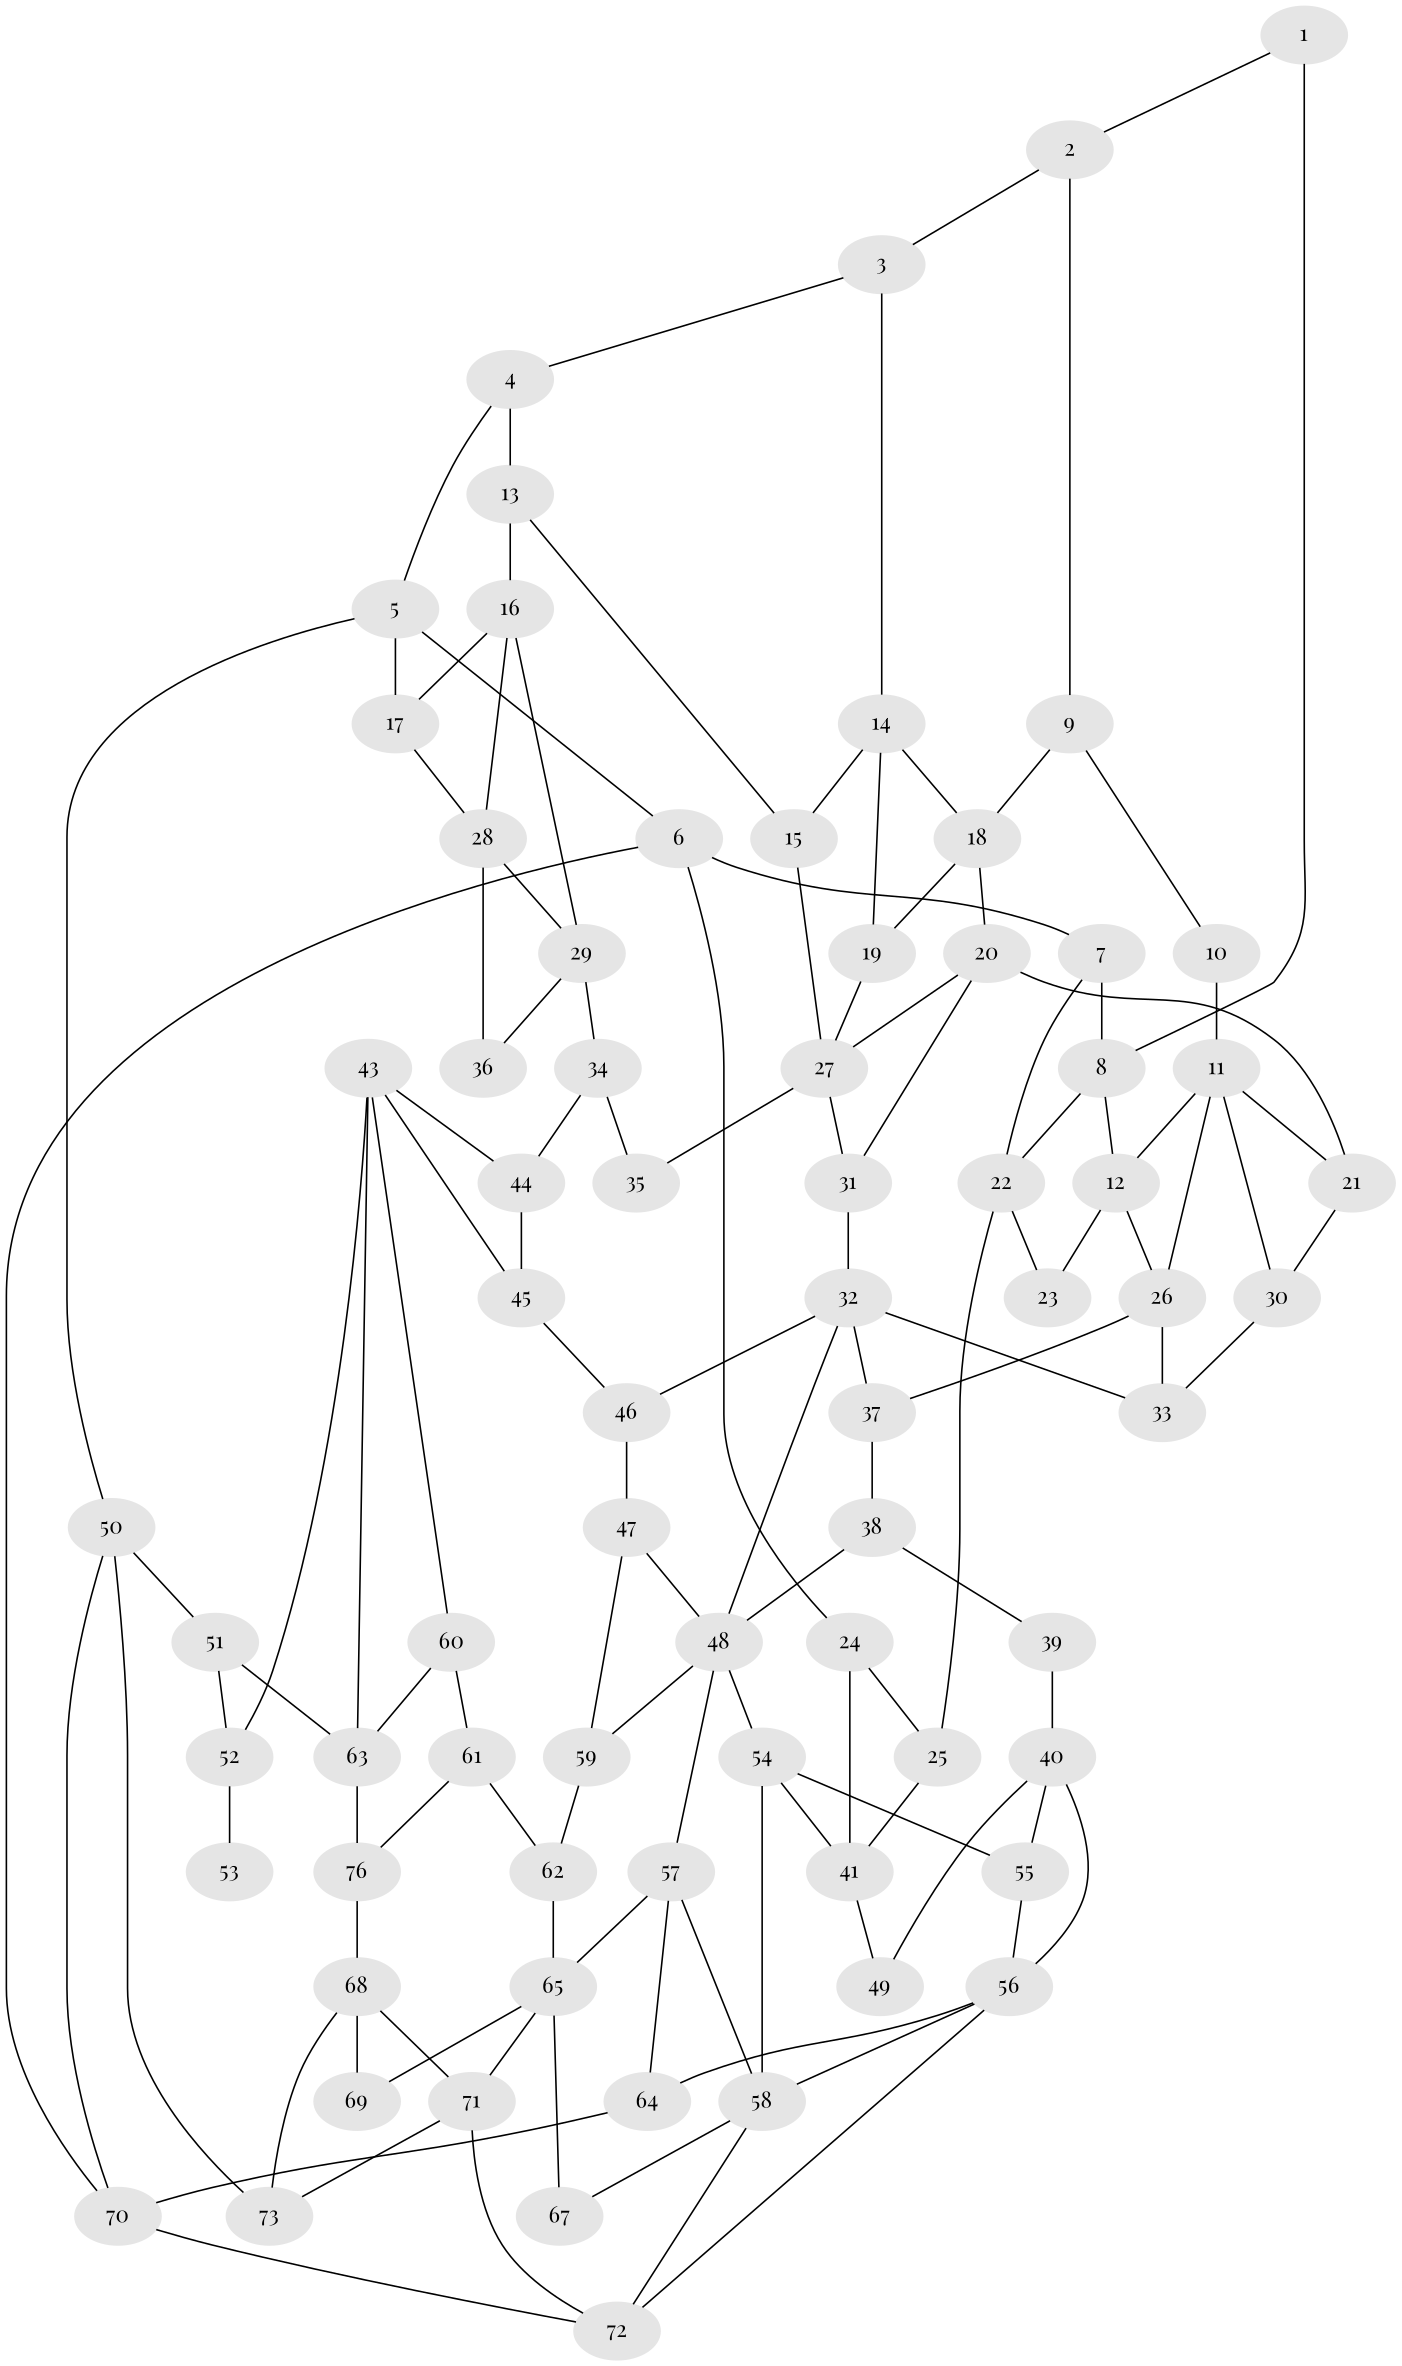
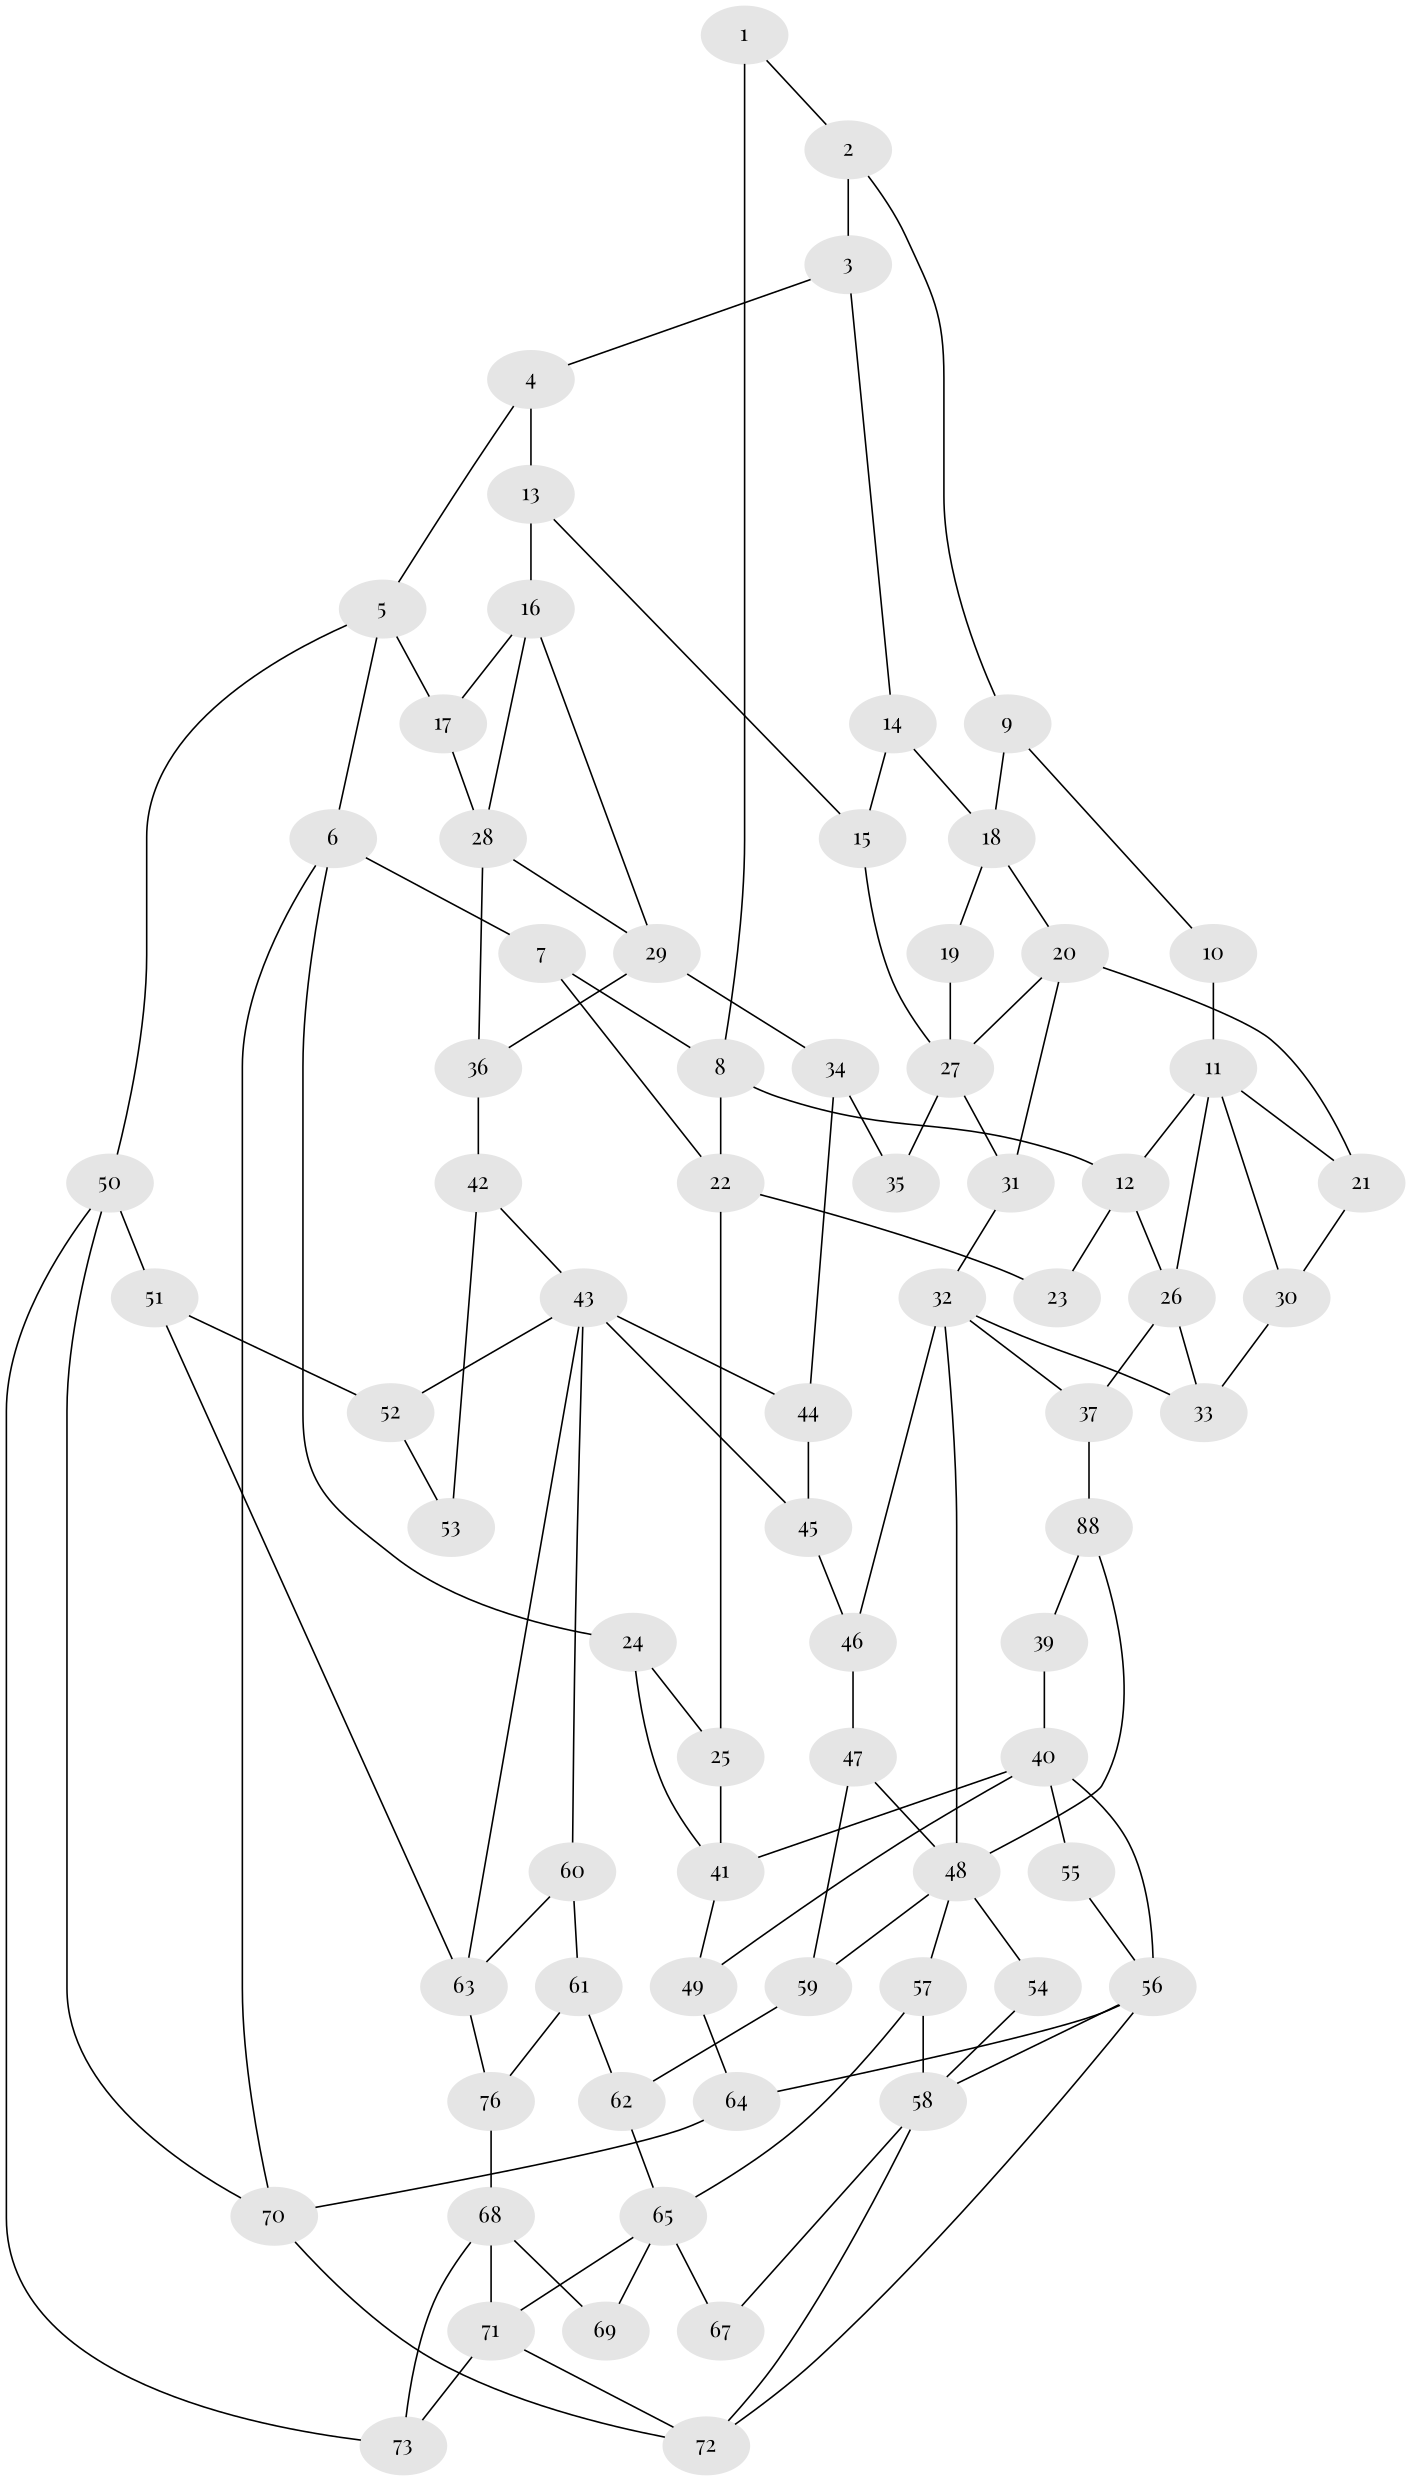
edge "14" -- "19": removed
node "42": added
node "38": label "38" -> "88"
edge "54" -- "55": removed
edge "54" -- "41": now "40" -- "41"
edge "57" -- "64": now "49" -- "64"
